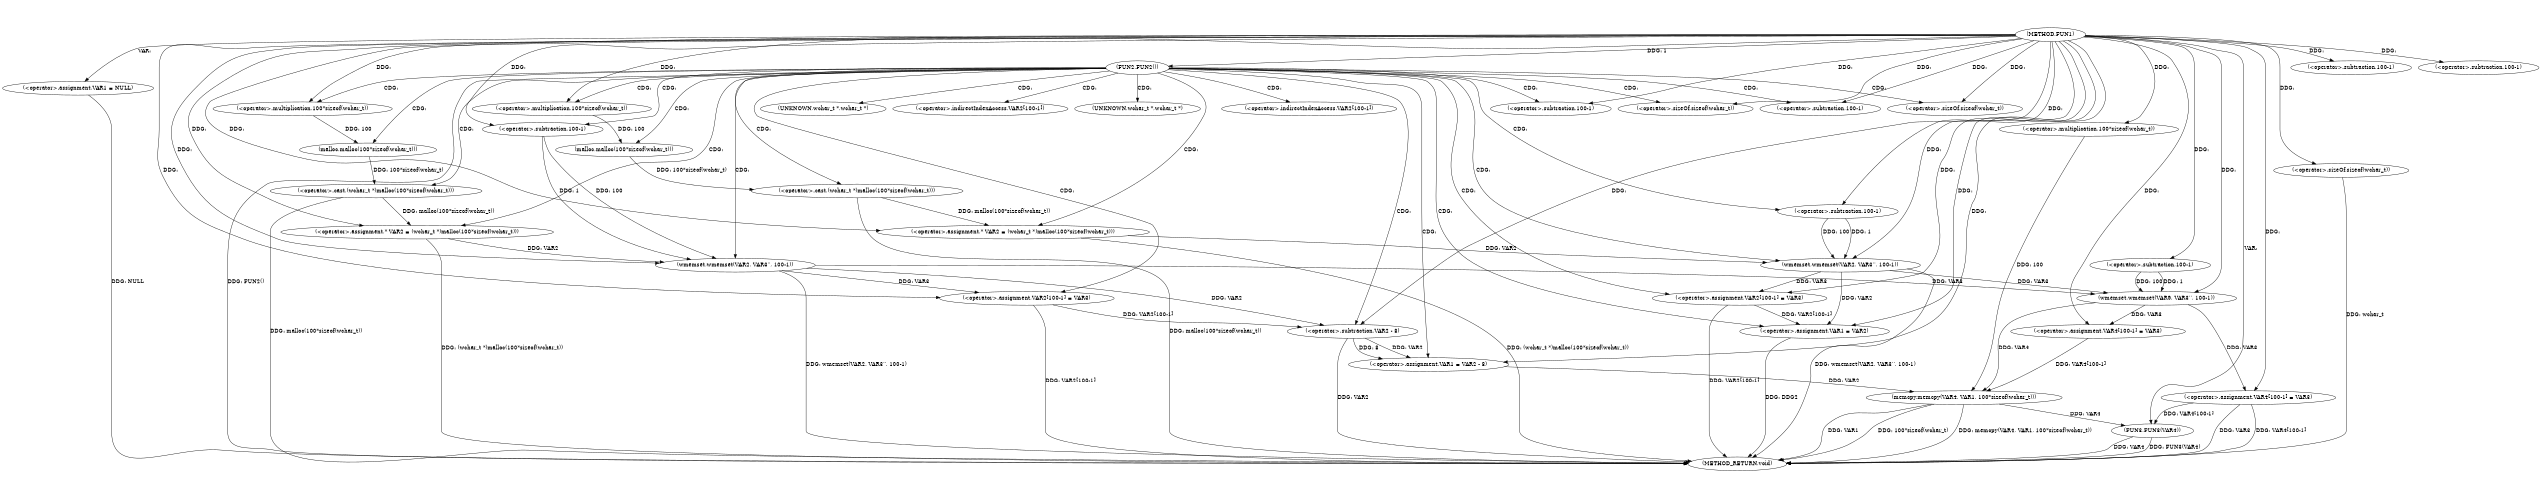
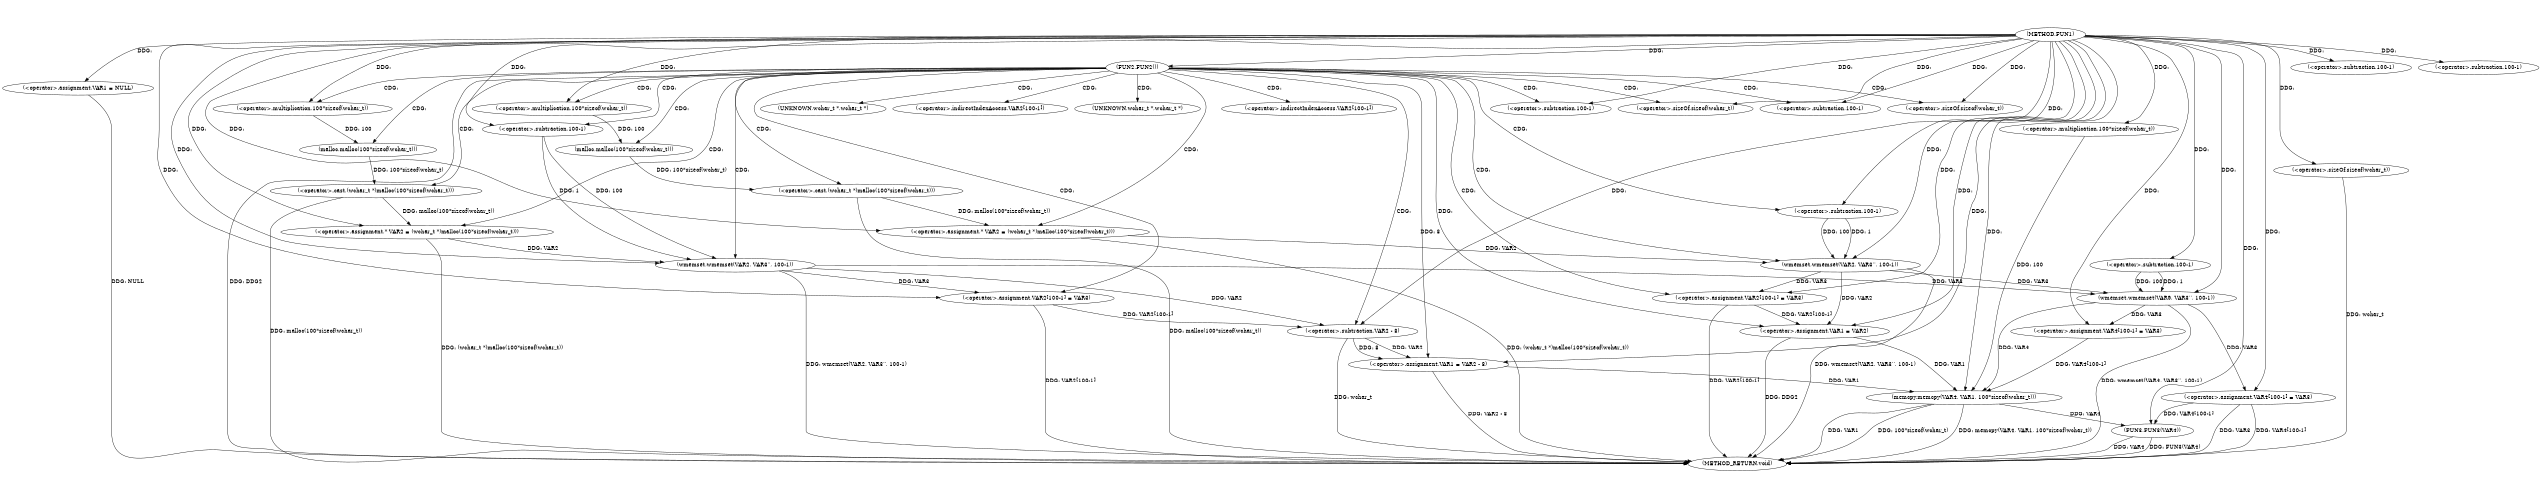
edge "(METHOD,FUN1)" -> "(<operator>.assignment,VAR1 = NULL)": label "VAR: " -> "DDG: "
edge "(METHOD,FUN1)" -> "(FUN2,FUN2())": label "DDG: 1" -> "DDG: "
edge "(METHOD,FUN1)" -> "(memcpy,memcpy(VAR4, VAR1, 100*sizeof(wchar_t)))": added, label "DDG:"
edge "(FUN2,FUN2())" -> "(<operator>.assignment,VAR1 = VAR2)": label "CDG: " -> "DDG: "
edge "(FUN2,FUN2())" -> "(<operator>.assignment,VAR1 = VAR2 - 8)": label "CDG: " -> "DDG: 8"
edge "(METHOD,FUN1)" -> "(FUN3,FUN3(VAR4))": label "VAR: " -> "DDG: "
edge "(FUN2,FUN2())" -> "(METHOD_RETURN,void)": label "DDG: FUN2()" -> "DDG: DDG2"
edge "(<operator>.assignment,VAR1 = VAR2)" -> "(memcpy,memcpy(VAR4, VAR1, 100*sizeof(wchar_t)))": added, label "DDG: VAR1"
edge "(<operator>.assignment,VAR1 = VAR2 - 8)" -> "(memcpy,memcpy(VAR4, VAR1, 100*sizeof(wchar_t)))": label "DDG: VAR2" -> "DDG: VAR1"
edge "(<operator>.subtraction,VAR2 - 8)" -> "(METHOD_RETURN,void)": label "DDG: VAR2" -> "DDG: wchar_t"
edge "(wmemset,wmemset(VAR9, VAR3'', 100-1))" -> "(METHOD_RETURN,void)": added, label "DDG: wmemset(VAR4, VAR3'', 100-1)"
edge "(<operator>.assignment,VAR1 = VAR2 - 8)" -> "(METHOD_RETURN,void)": added, label "DDG: VAR2 - 8"
